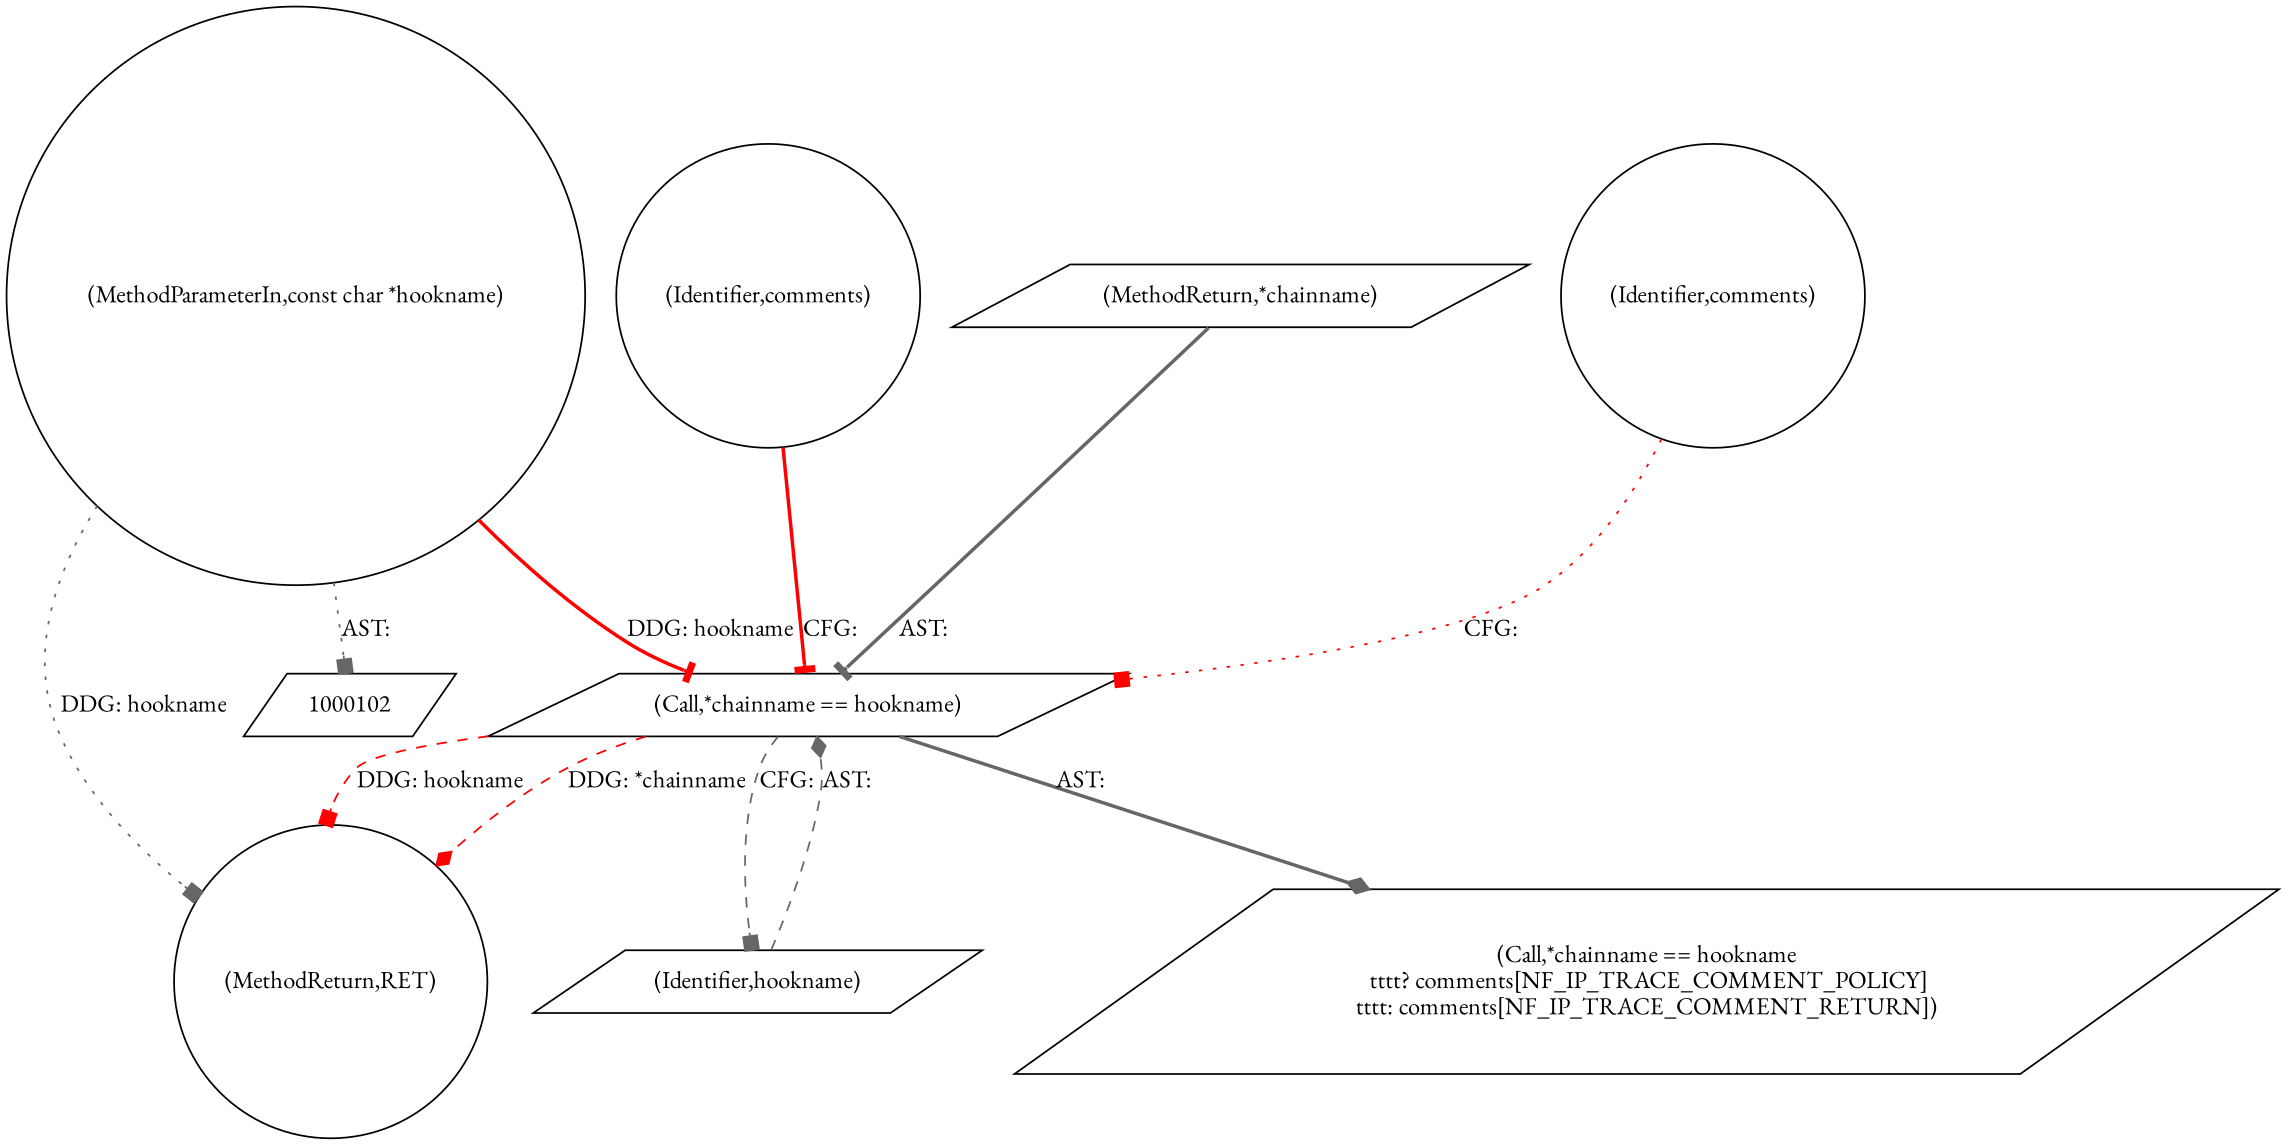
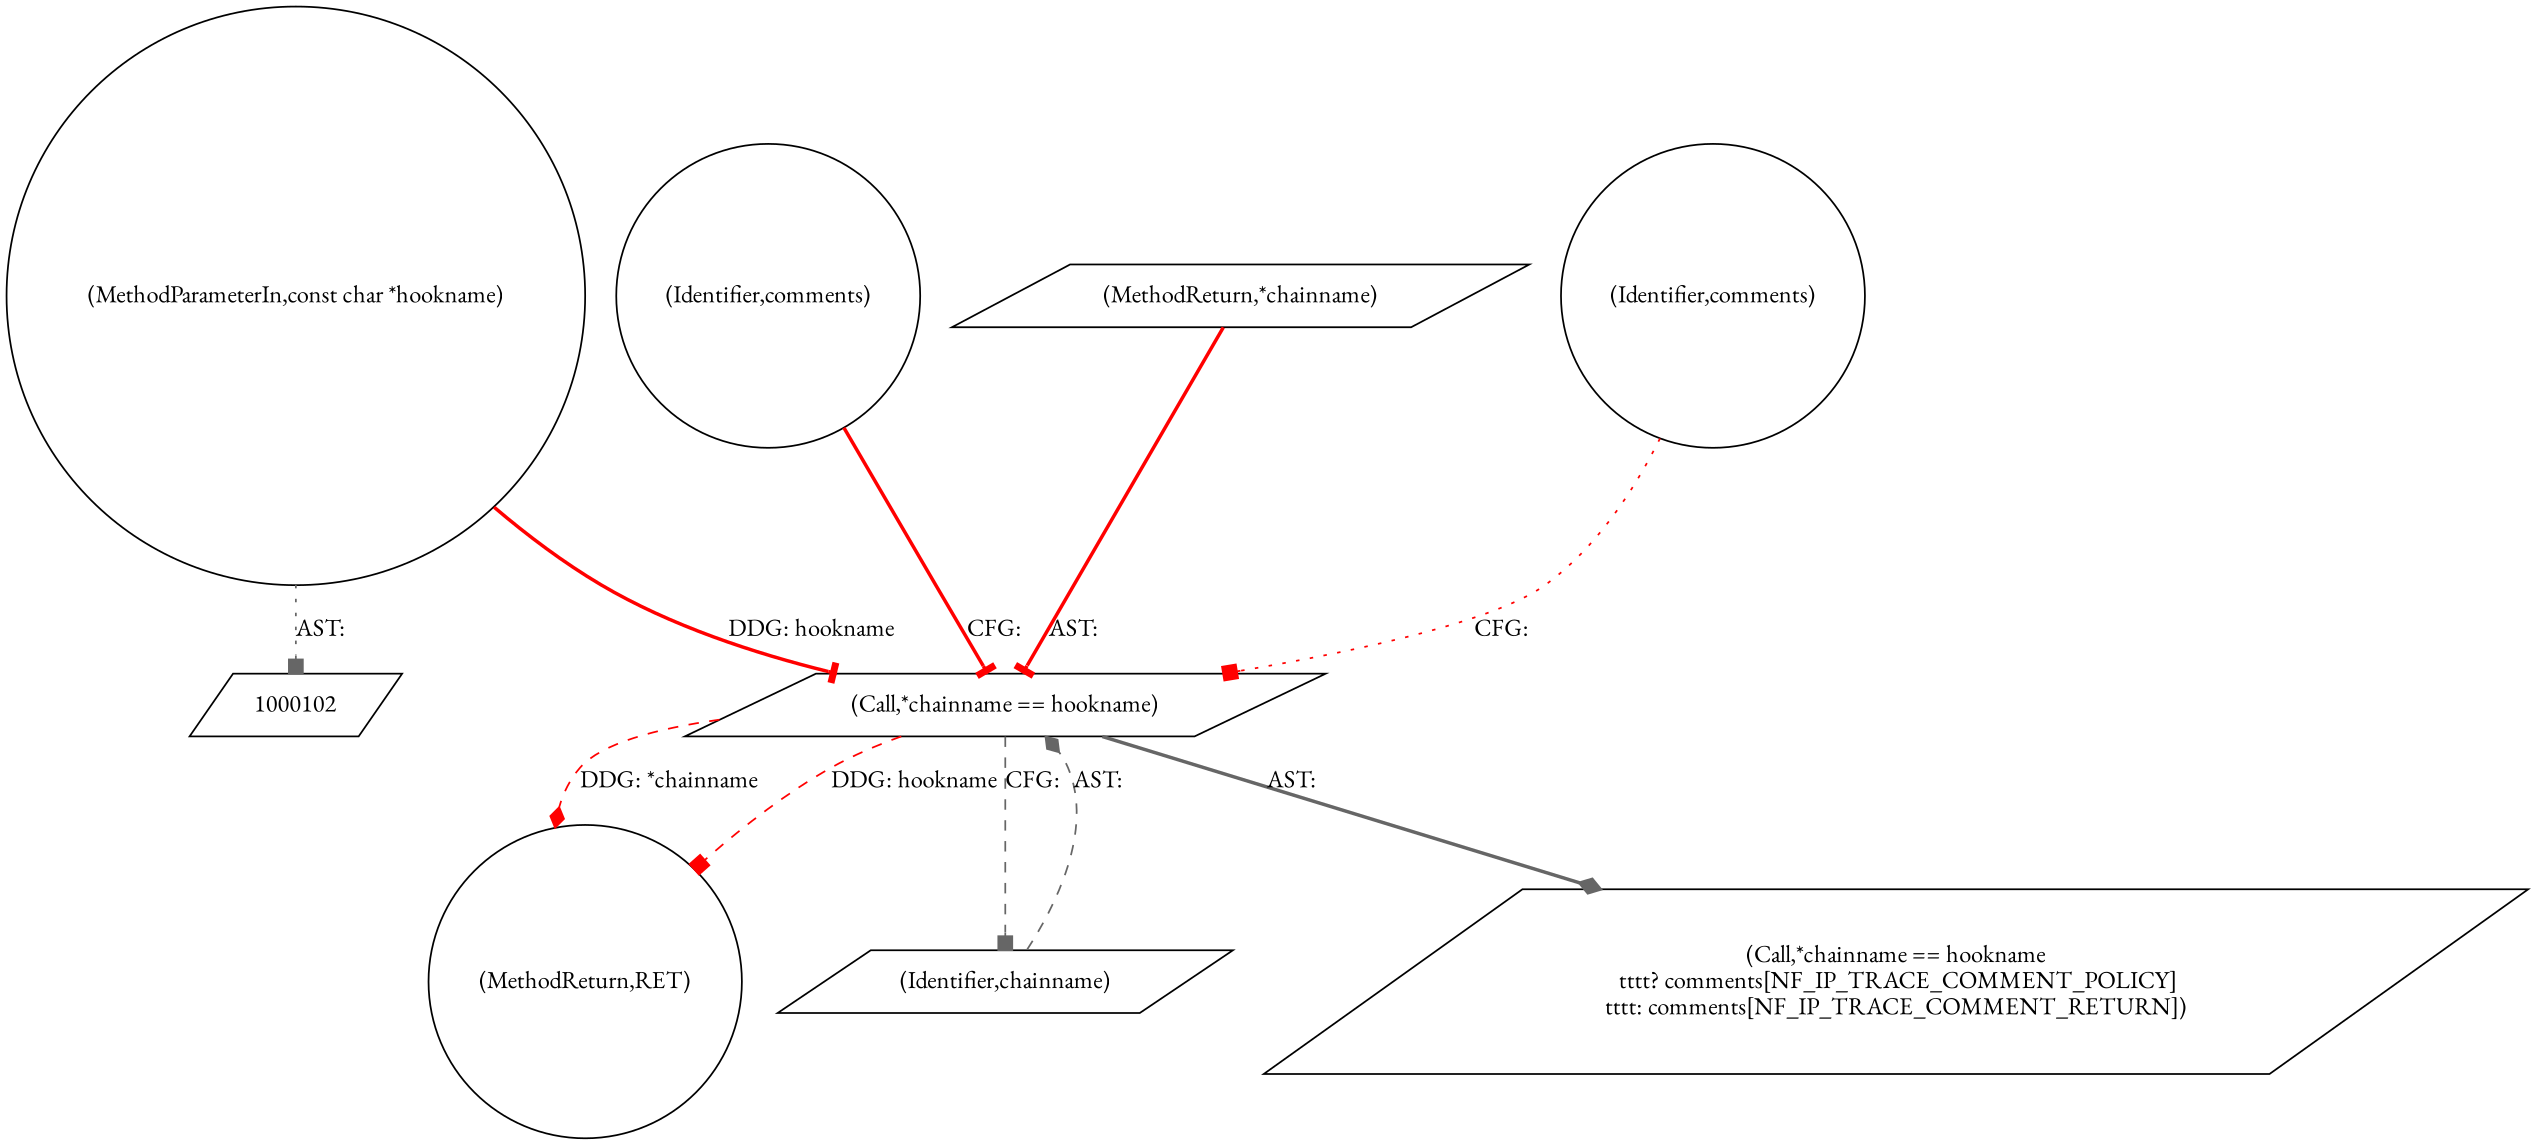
edge "(MethodReturn,*chainname)" -> "(Call,*chainname == hookname)": color gray40 -> red
edge "(MethodParameterIn,const char *hookname)" -> "(MethodReturn,RET)": removed, label "DDG: hookname"
node "(Identifier,hookname)": label "(Identifier,hookname)" -> "(Identifier,chainname)"
